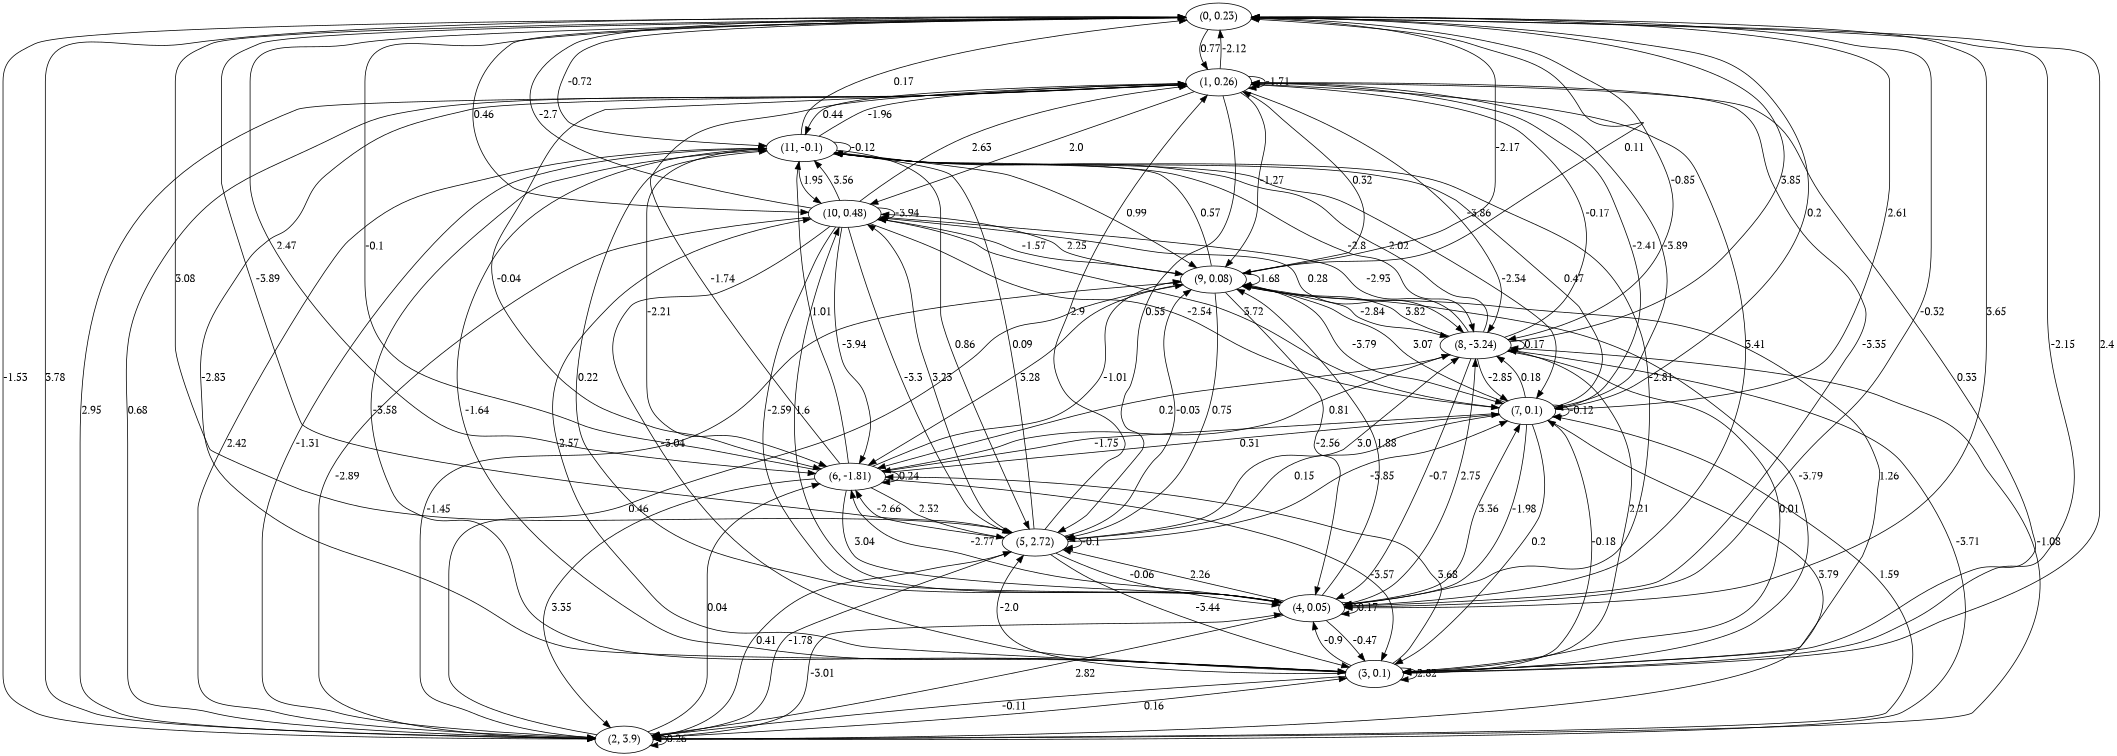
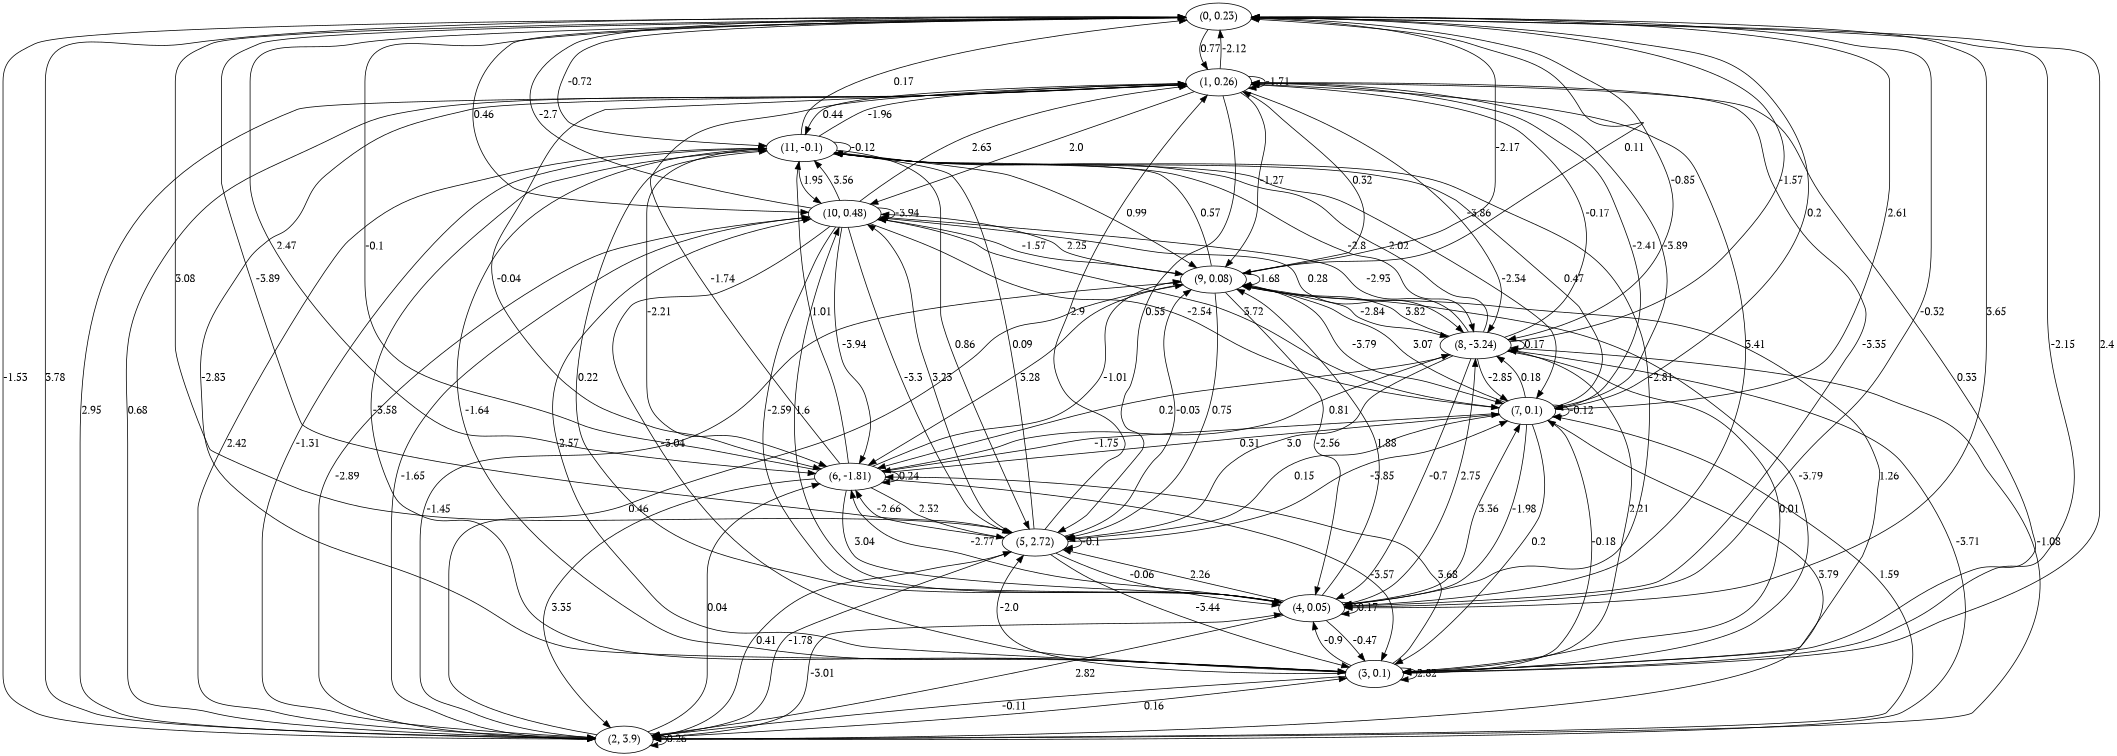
edge "(8, -3.24)" -> "(0, 0.23)": label "3.85" -> "-1.57"
edge "(2, 3.9)" -> "(10, 0.48)": added, label "-1.65"
edge "(5, 2.72)" -> "(8, -3.24)": reversed
